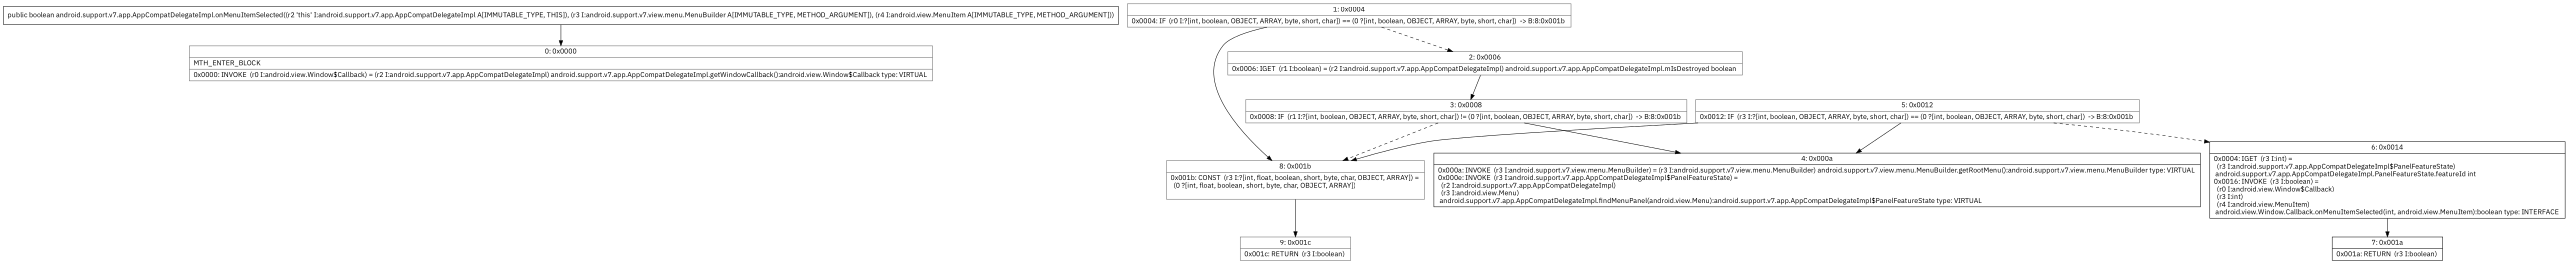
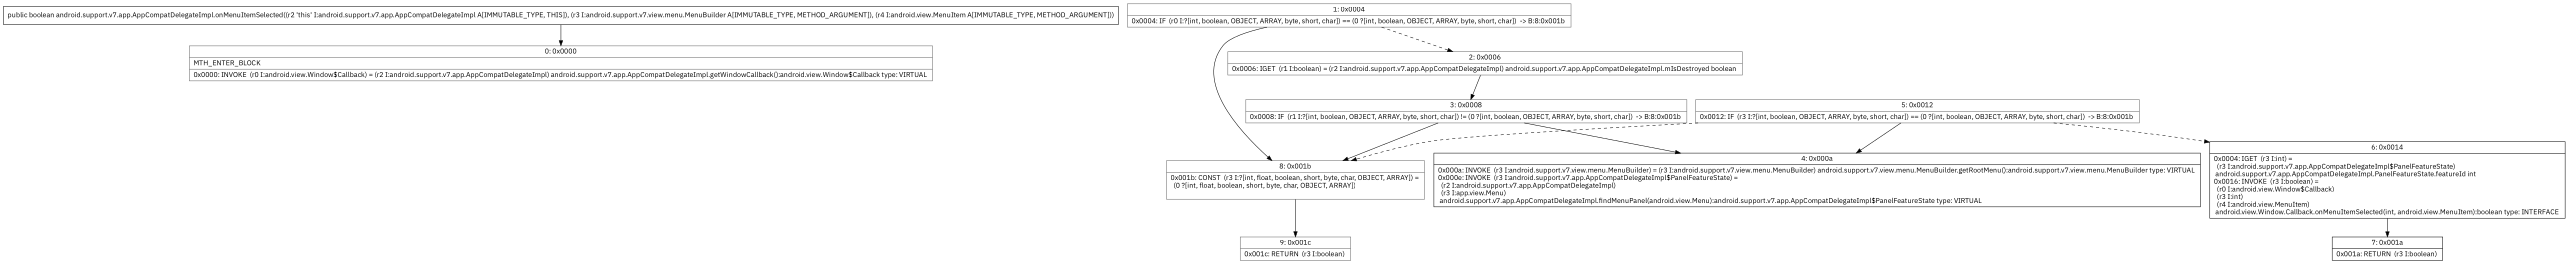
edge "5: 0x0012" -> "8: 0x001b": style solid -> dashed
edge "3: 0x0008" -> "8: 0x001b": style dashed -> solid
node "4: 0x000a": text "(r3 I:android.view.Menu)" -> "(r3 I:app.view.Menu)"
